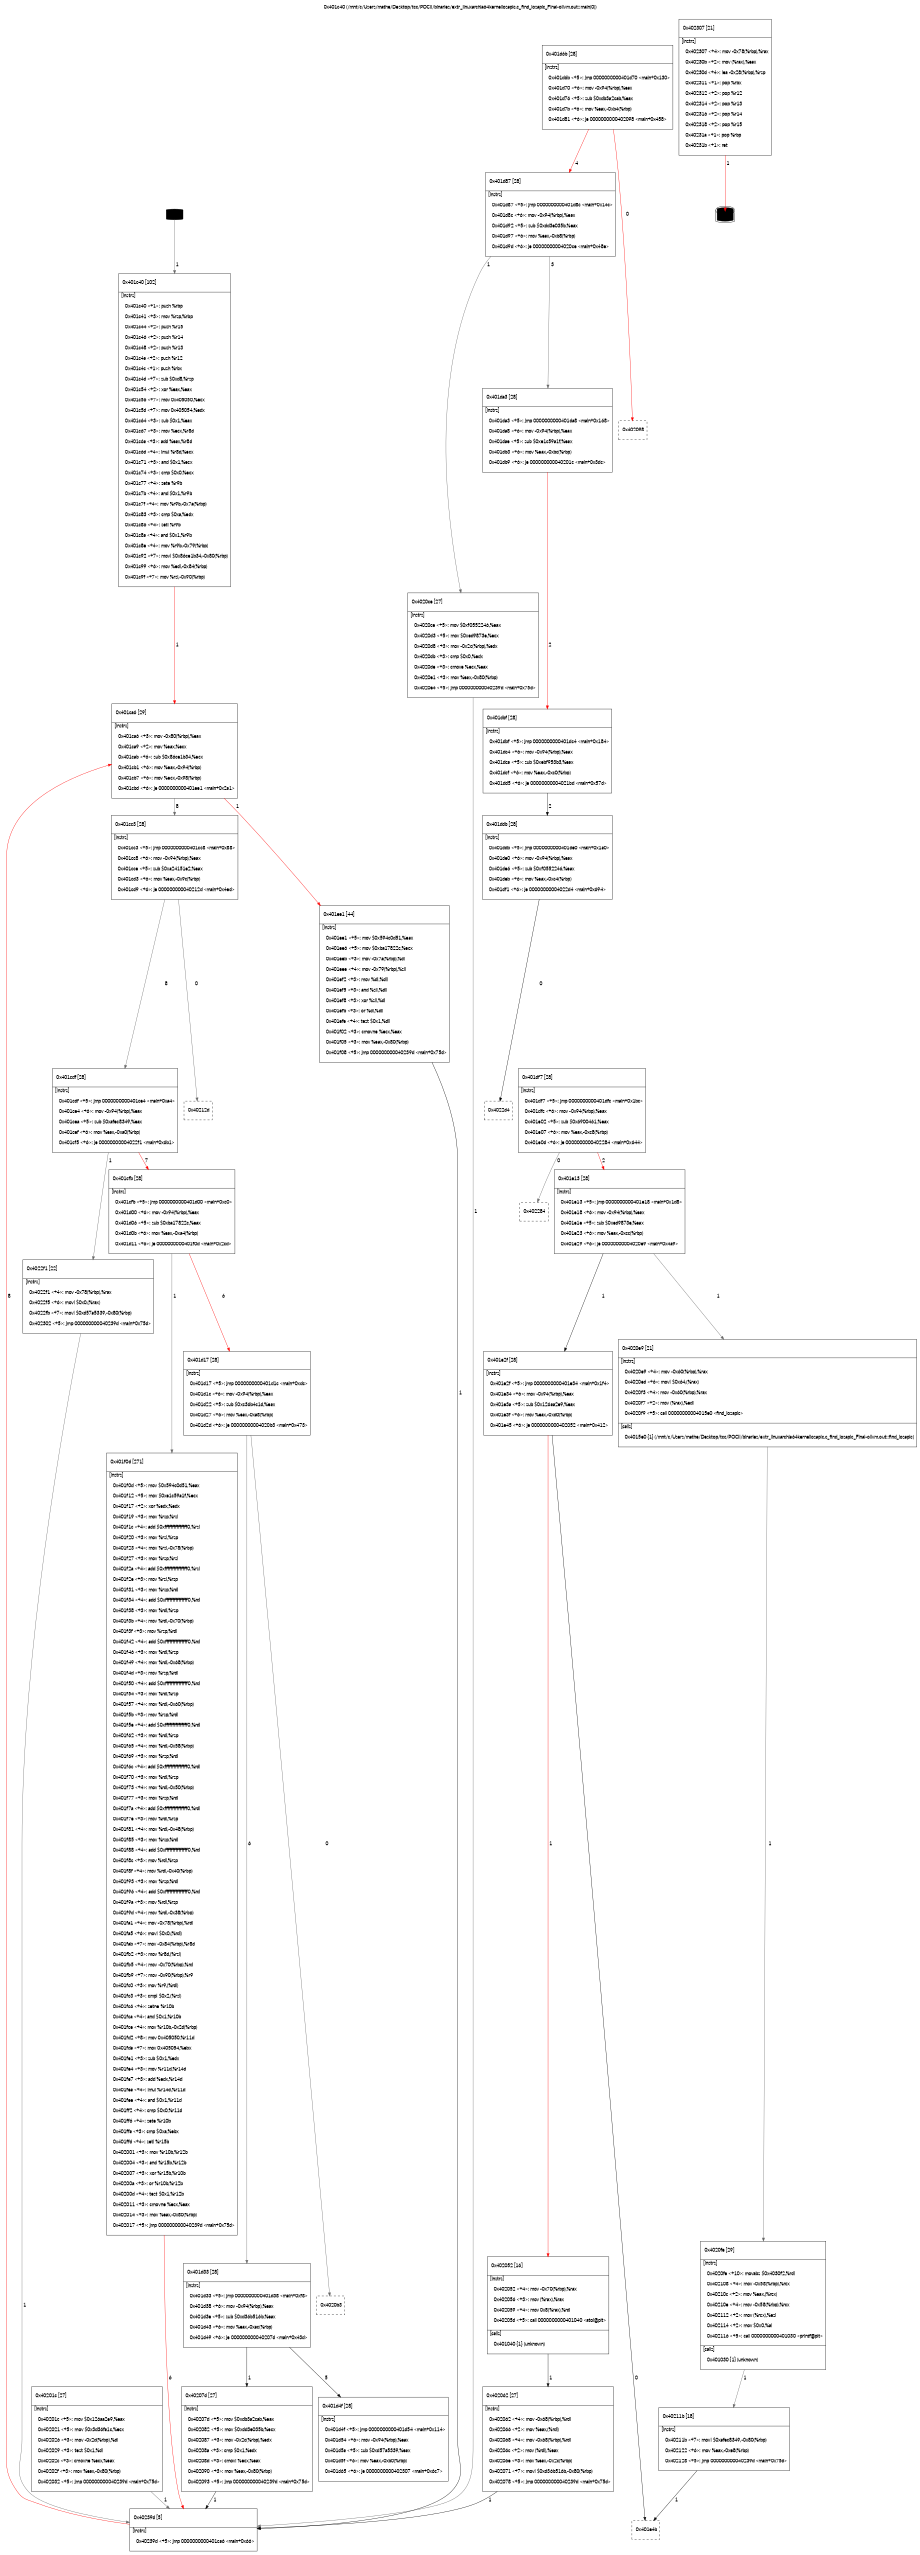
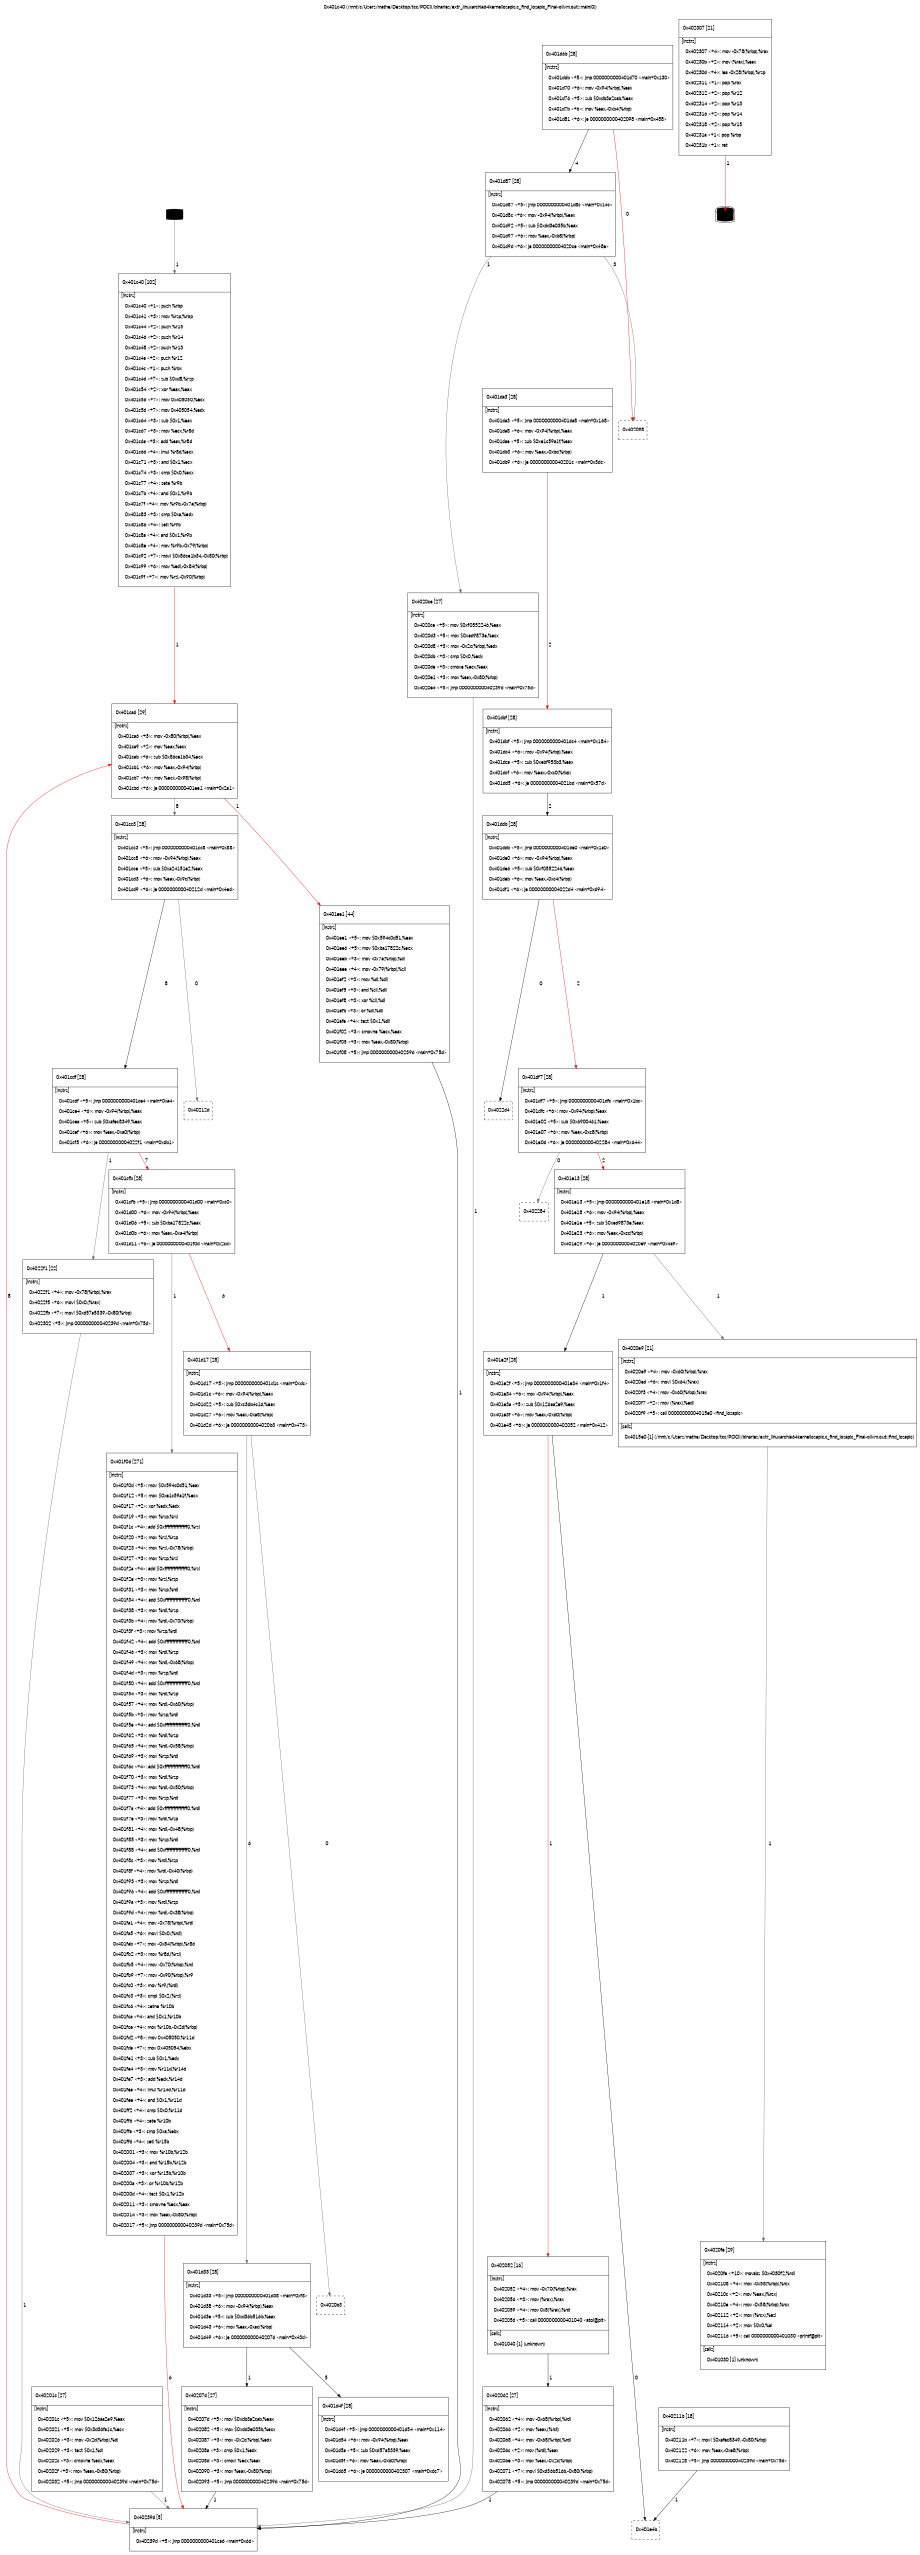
edge "0x401d6b [28]" -> "0x401d87 [28]": color red -> black
edge "0x401d87 [28]" -> "0x401da3 [28]": now "0x401d87 [28]" -> "0x402098"
edge "0x401cc3 [28]" -> "0x401cdf [28]": color gray40 -> black
edge "0x401ddb [28]" -> "0x401df7 [28]": added, label "2"
edge "0x4020fe [29]" -> "0x40211b [18]": removed, label "1"
